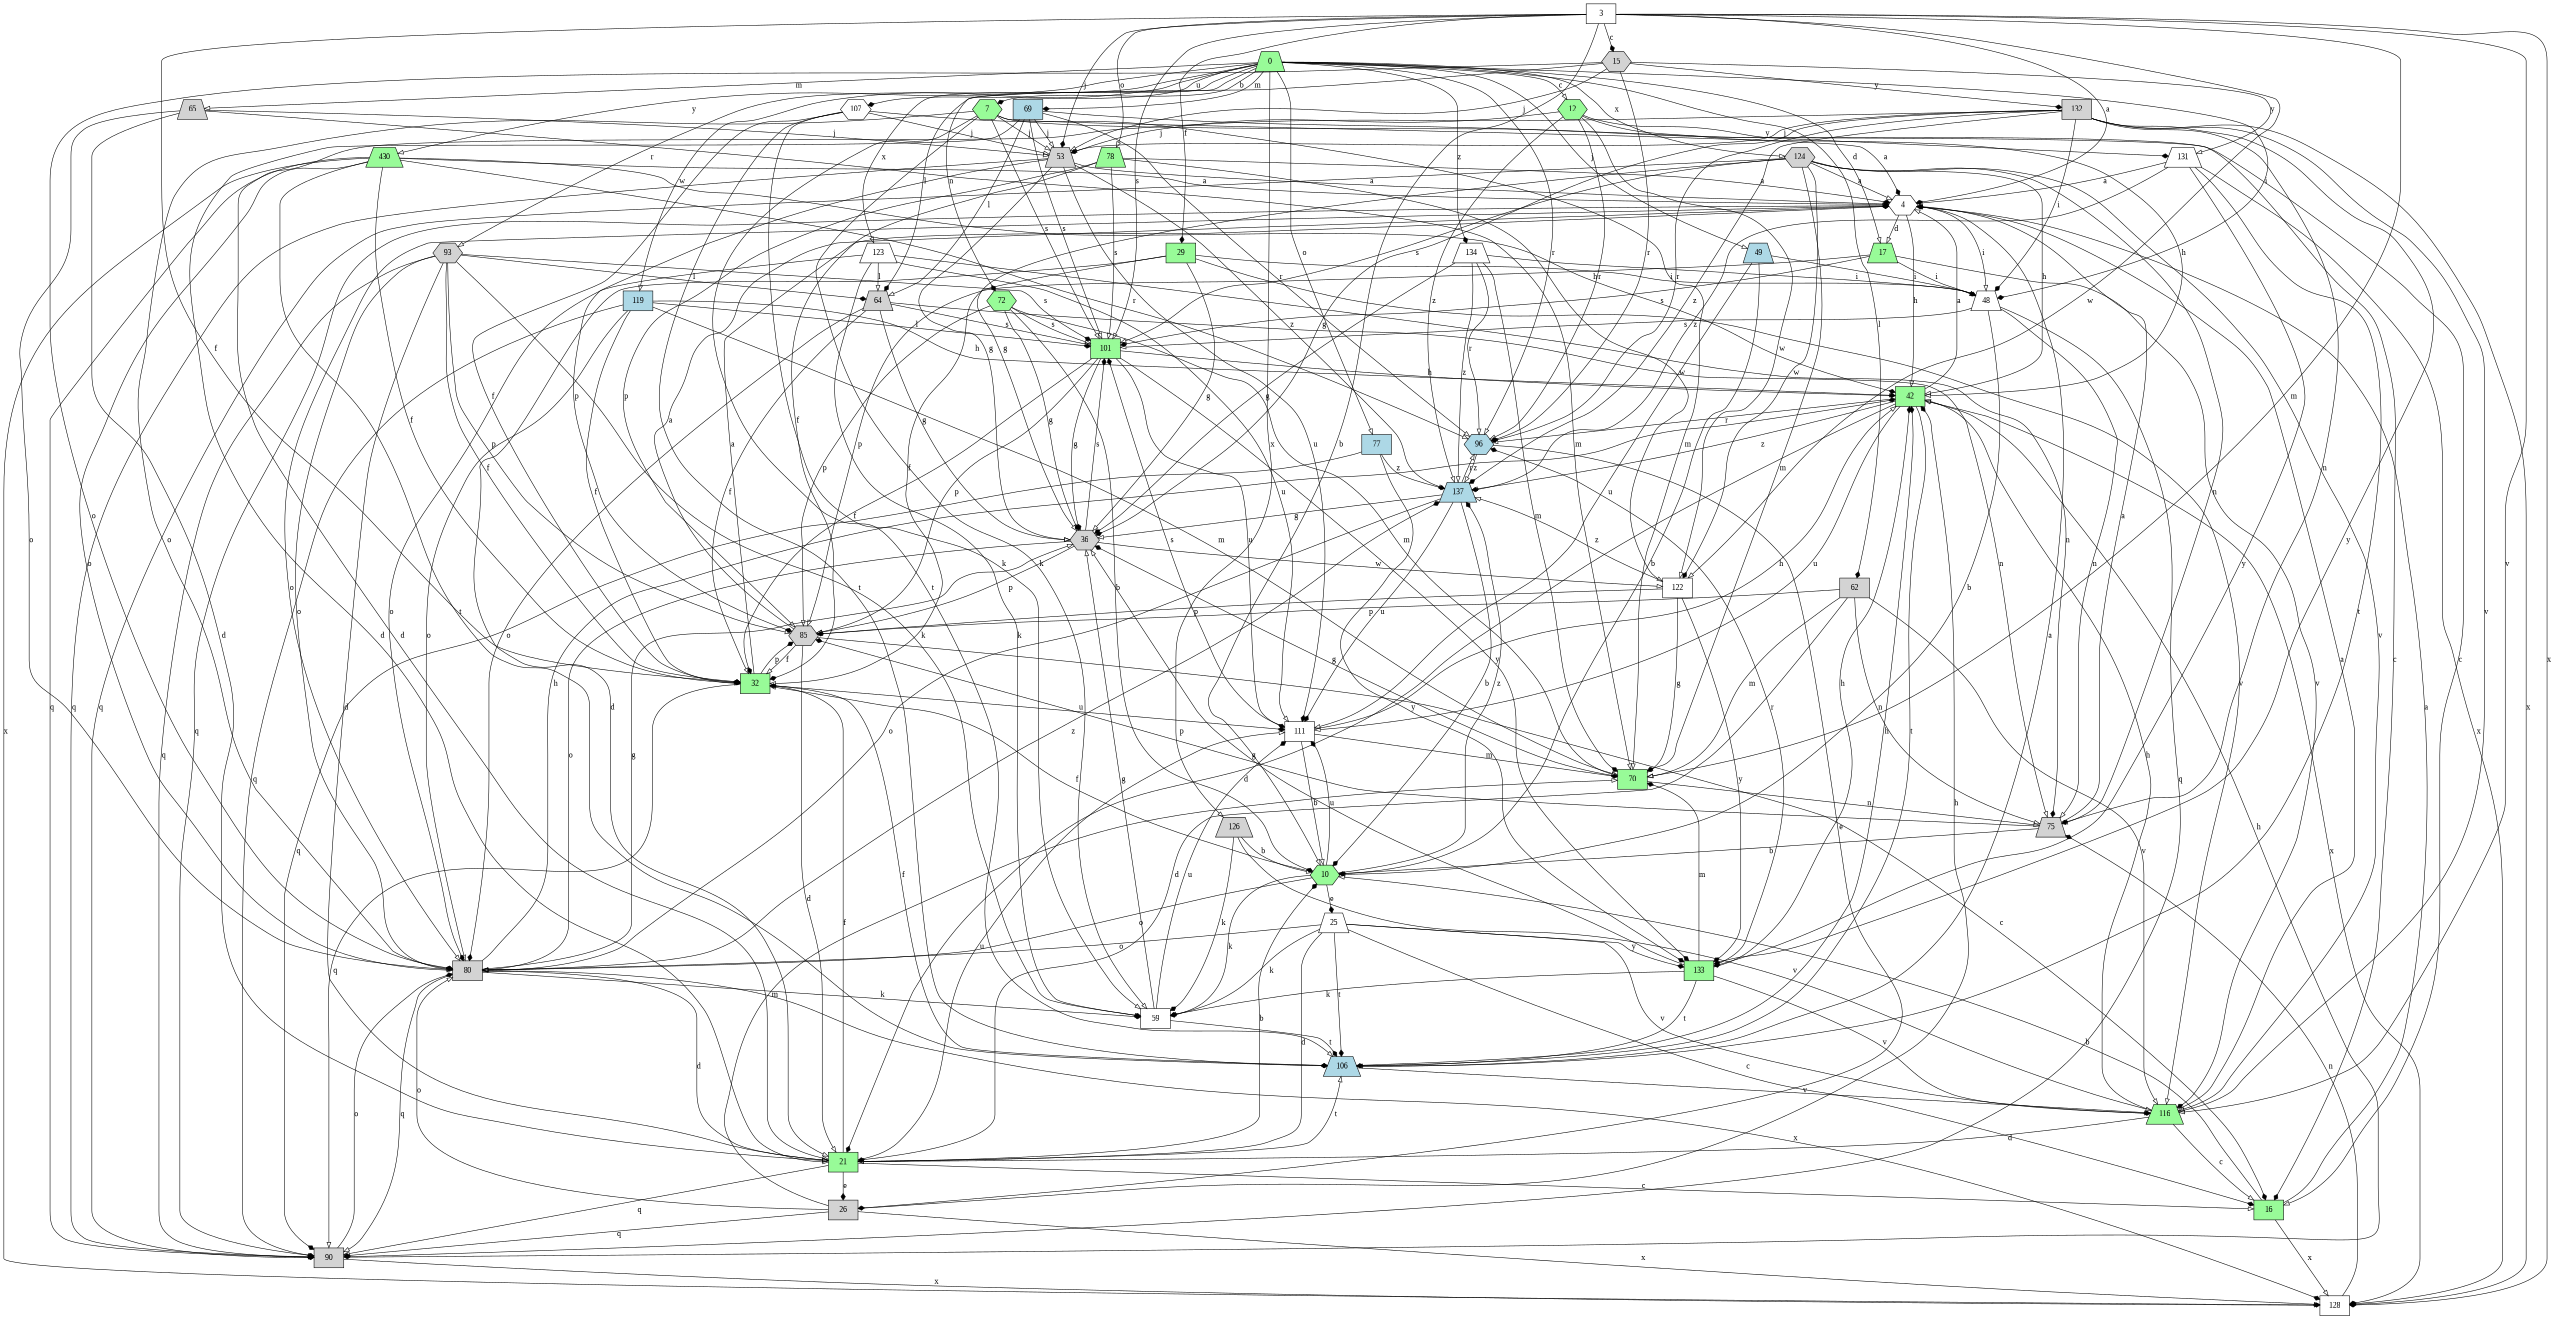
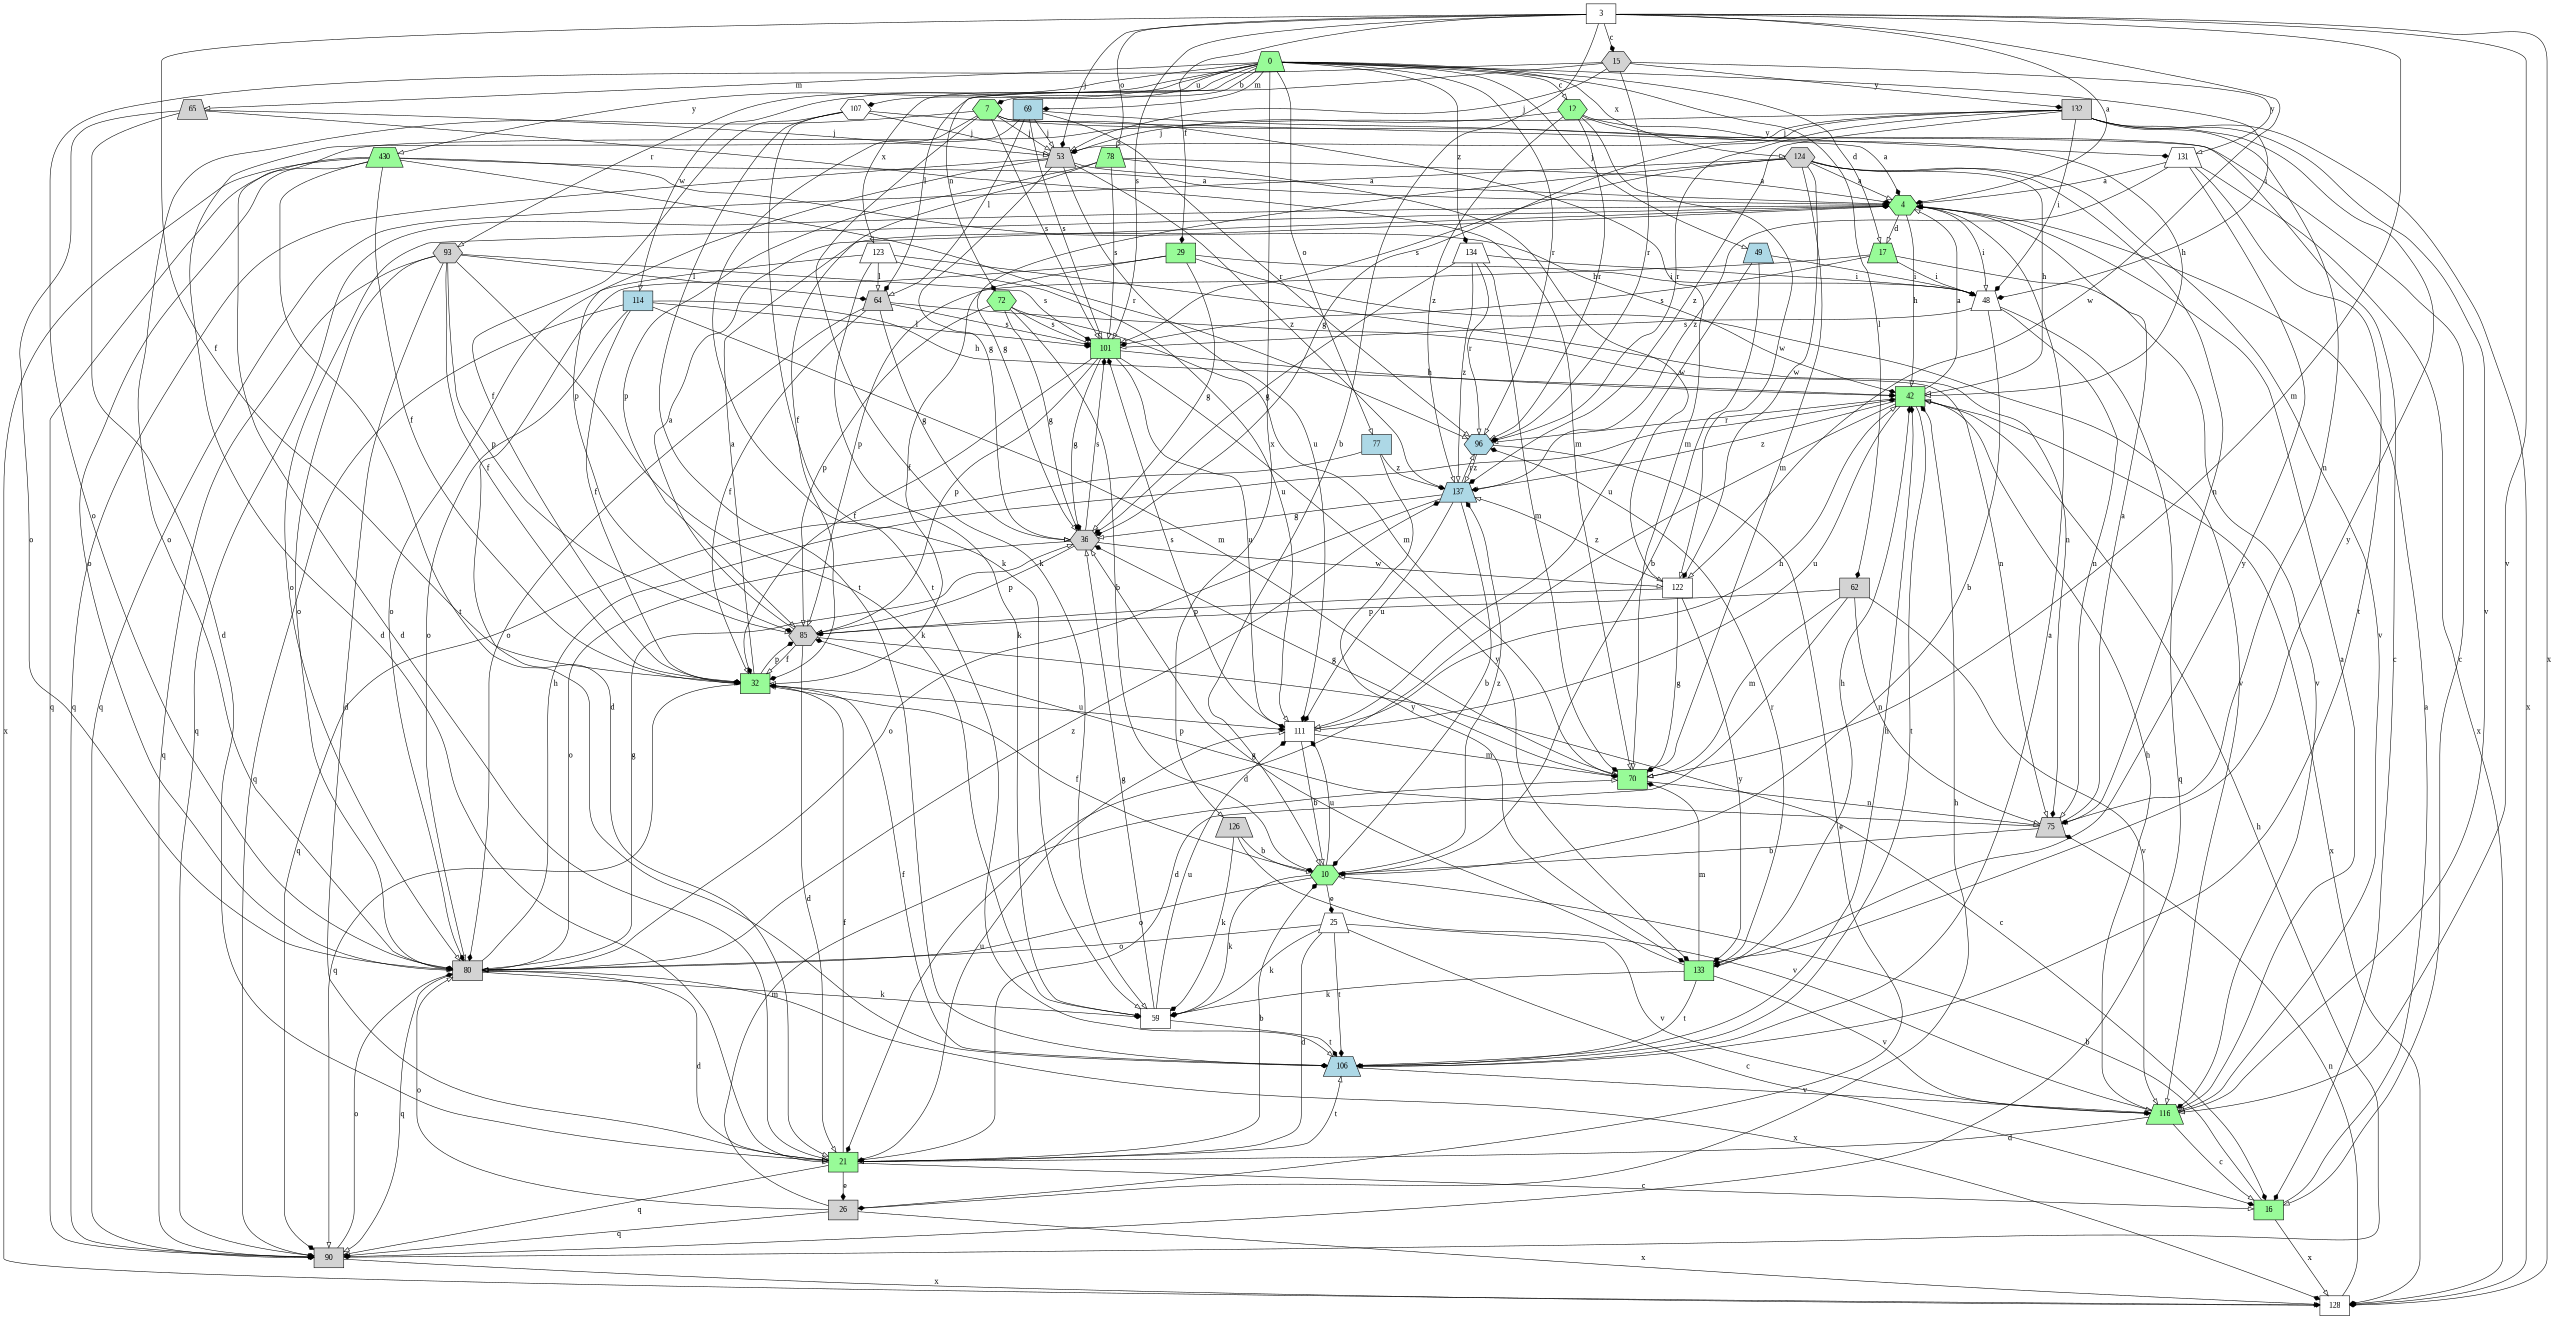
node "4": fillcolor white -> palegreen
node "119": label "119" -> "114"
edge "64" -> "101": arrowhead onormal -> diamond
edge "25" -> "133": removed, label "y"
